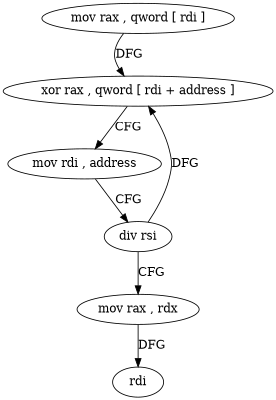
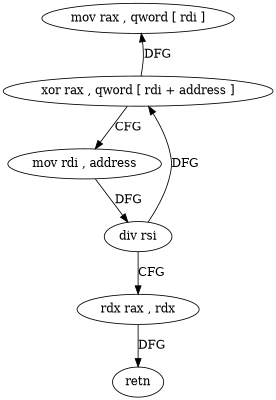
edge "mov rax , qword [ rdi ]" -> "xor rax , qword [ rdi + address ]": reversed
edge "mov rdi , address" -> "div rsi": label "CFG" -> "DFG"
node "mov rax , rdx": label "mov rax , rdx" -> "rdx rax , rdx"
node "rdi": label "rdi" -> "retn"
